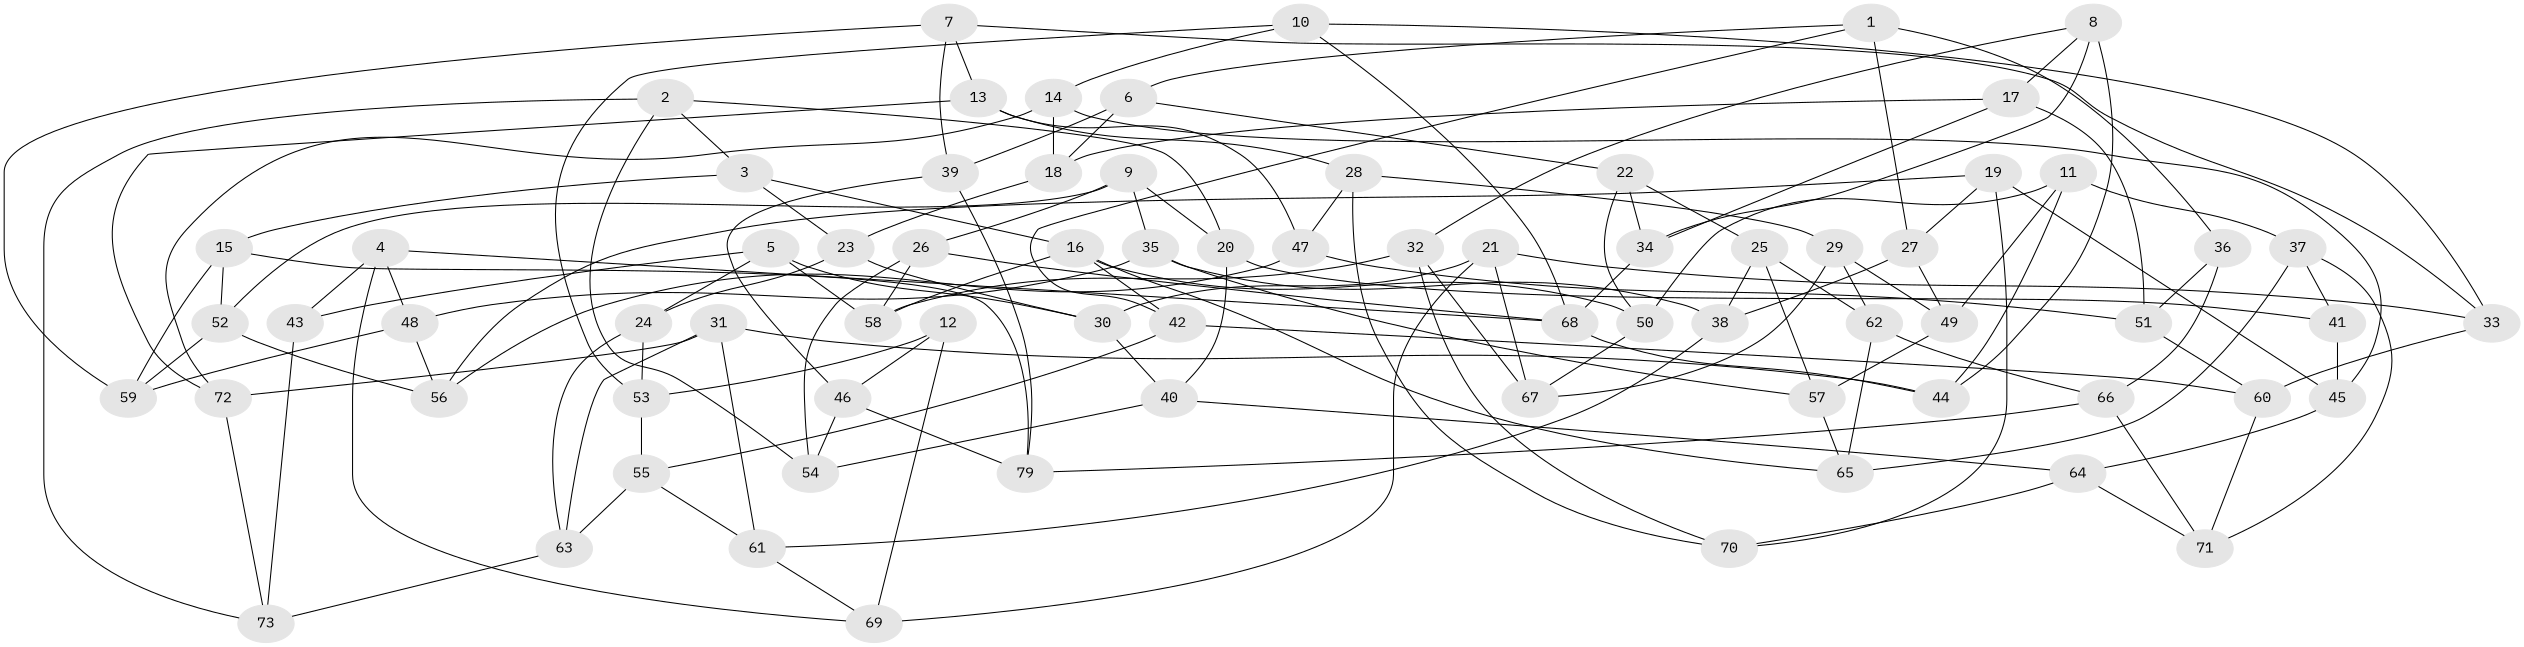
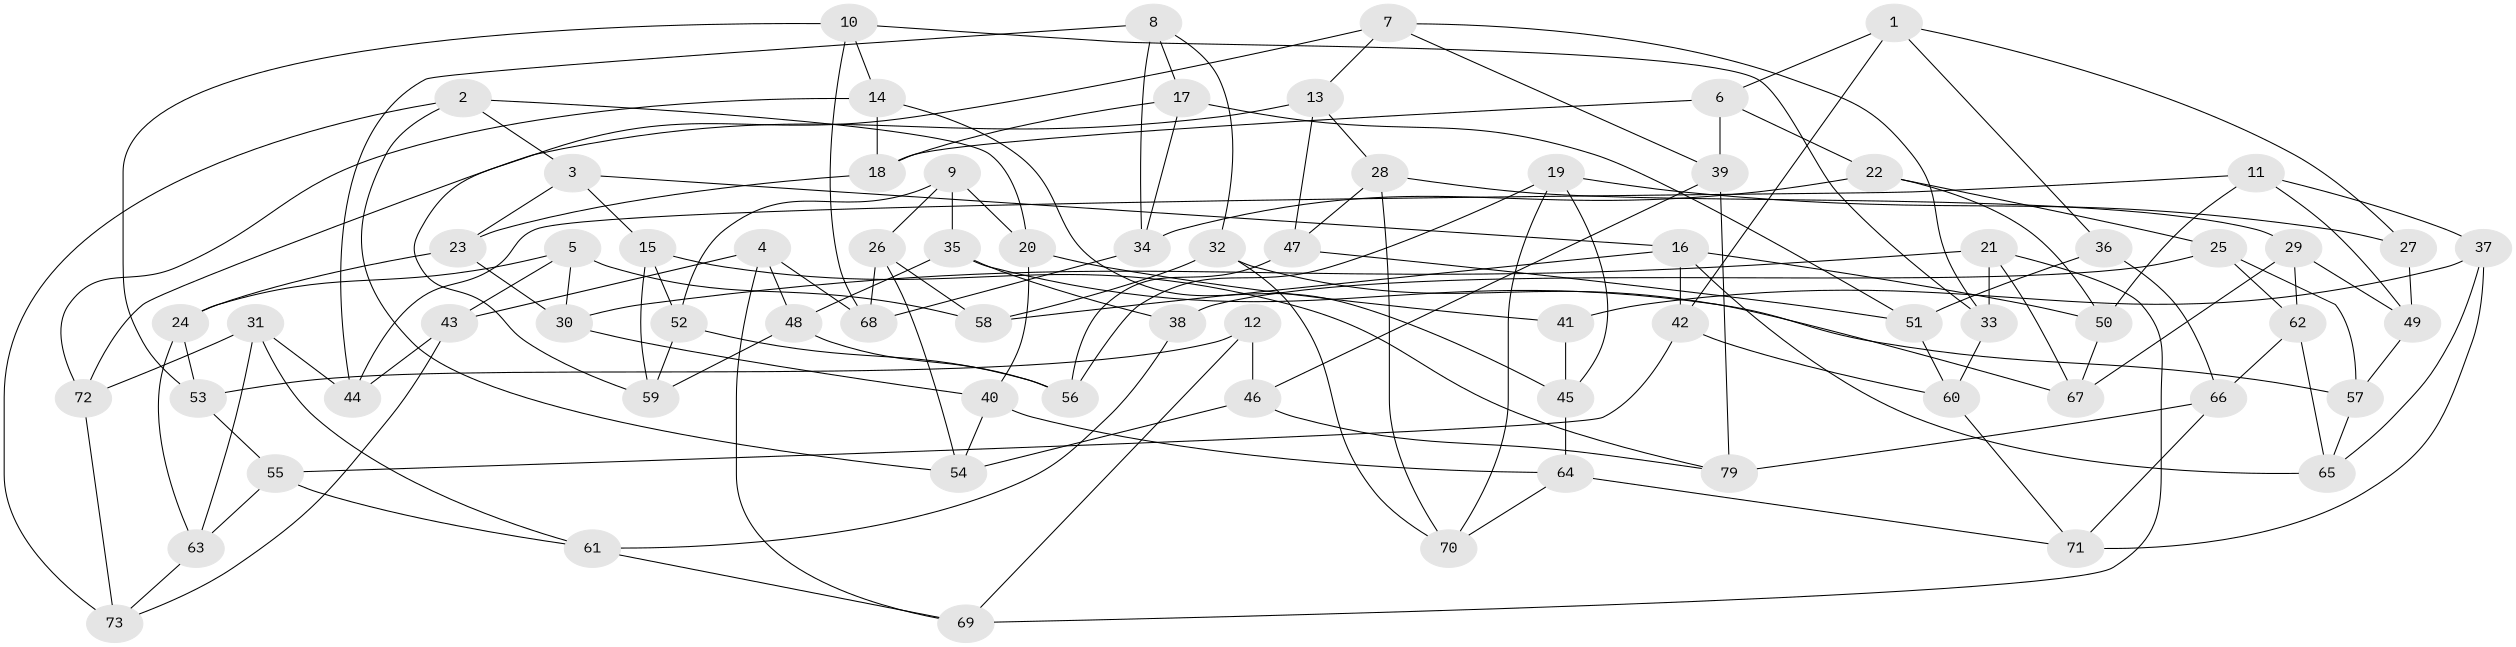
edge "27" -- "38": removed
edge "68" -- "44": now "43" -- "44"
